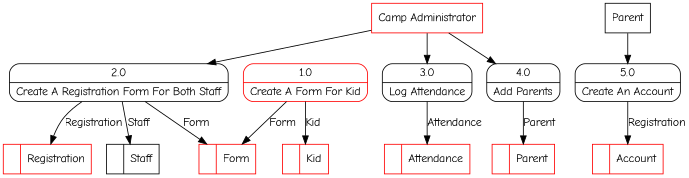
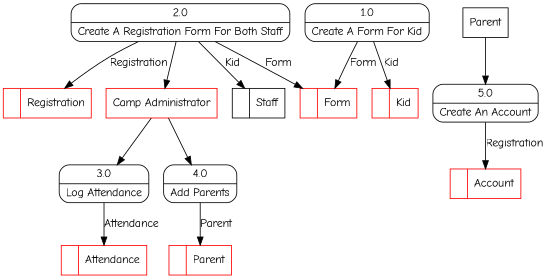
edge "Camp Administrator" -> "2.0": reversed
node "1.0": color red -> black
edge "2.0" -> "Staff": label "Staff" -> "Kid"
